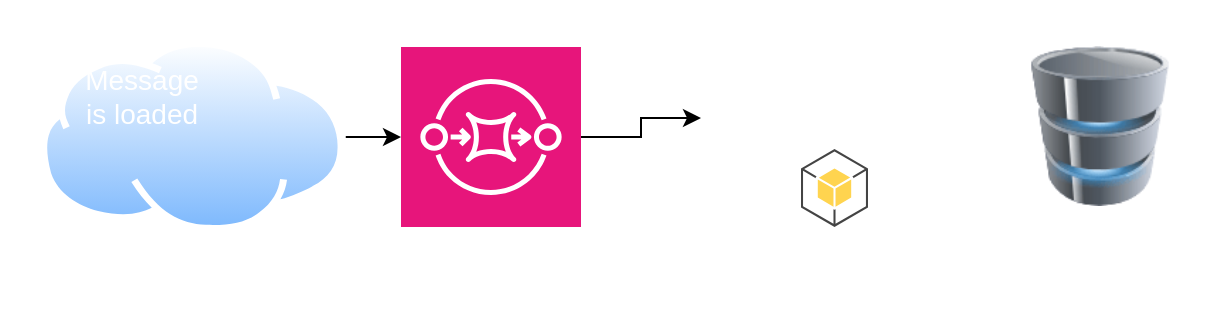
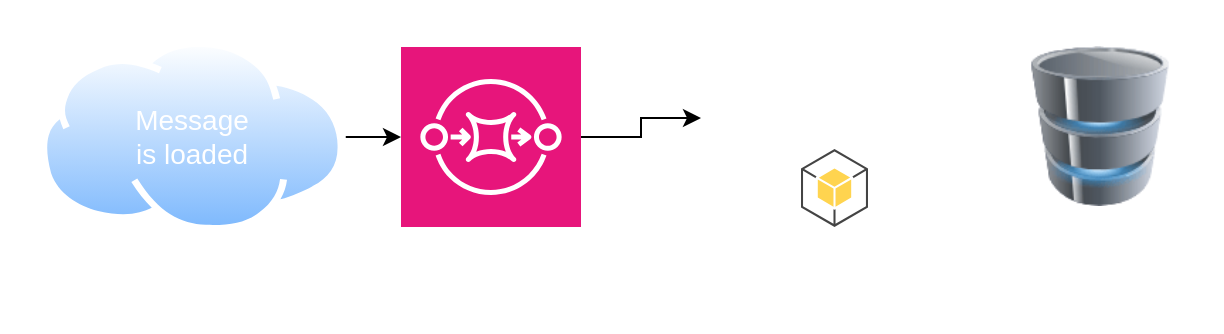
node "Message is loaded": moved (143, 97) -> (193, 137)
